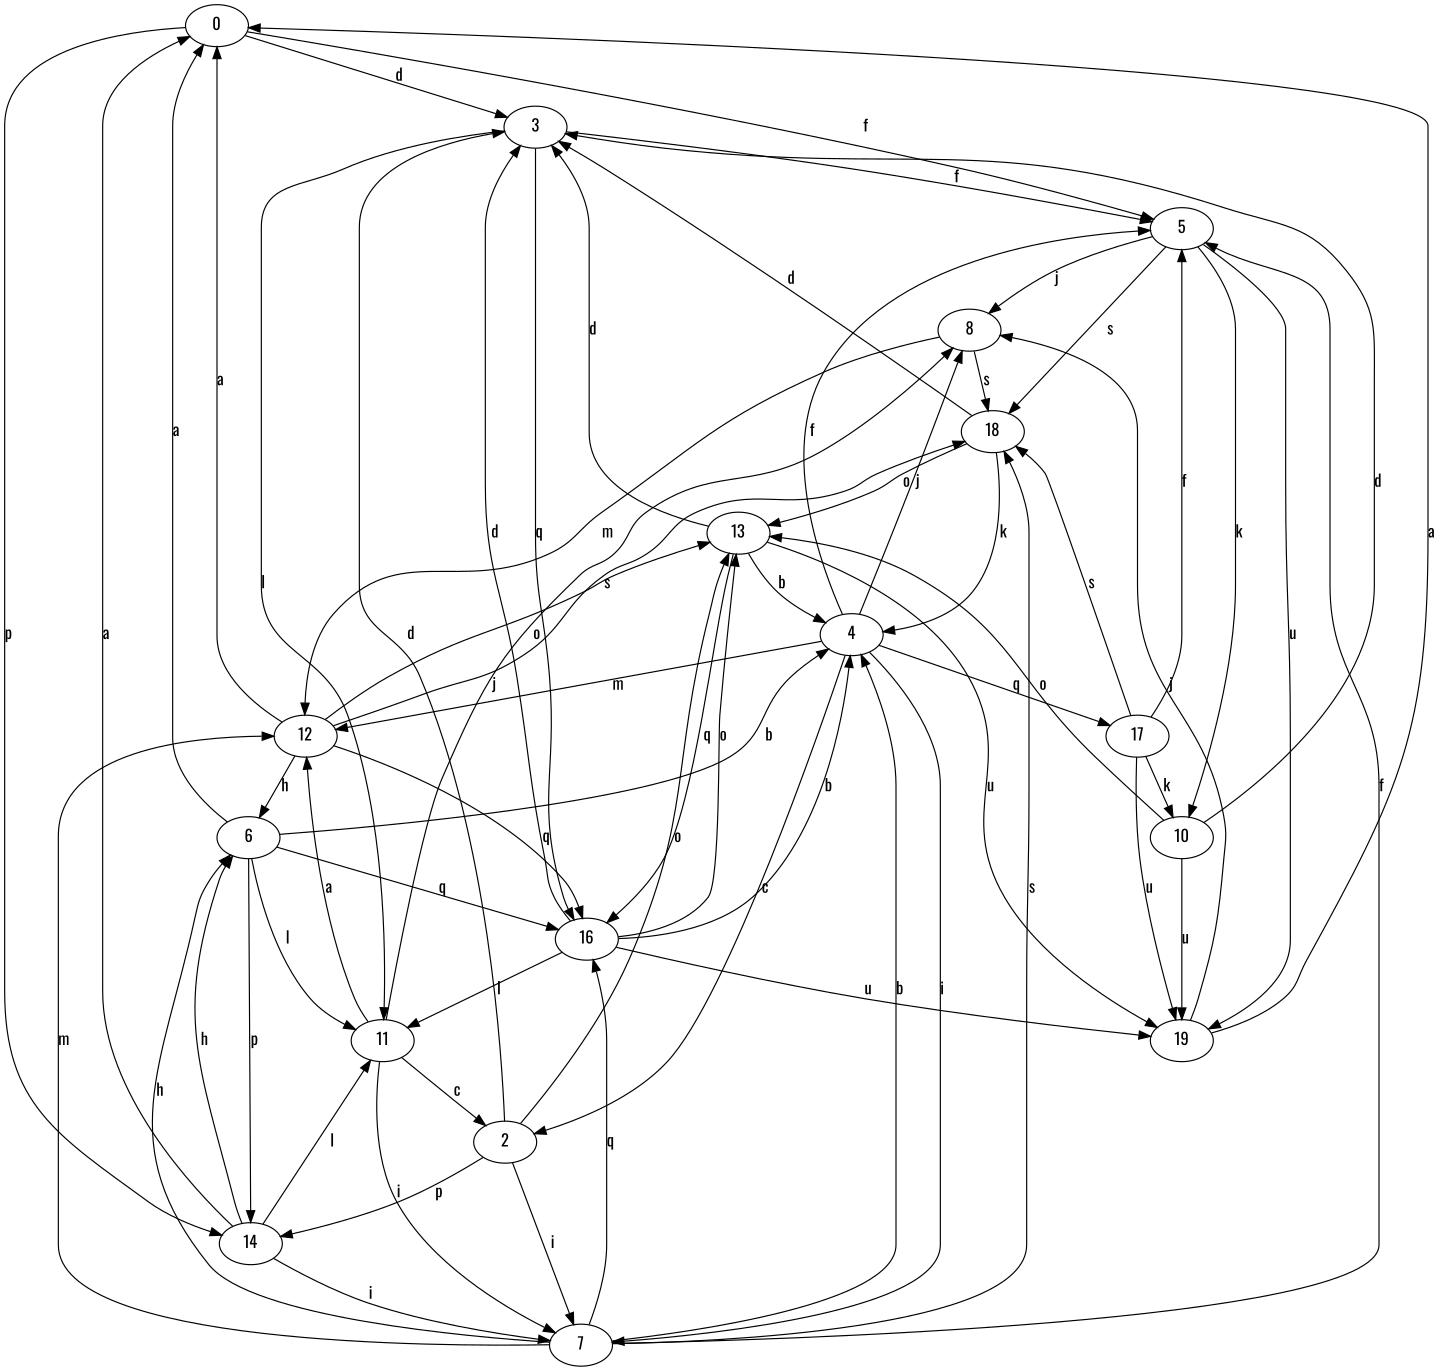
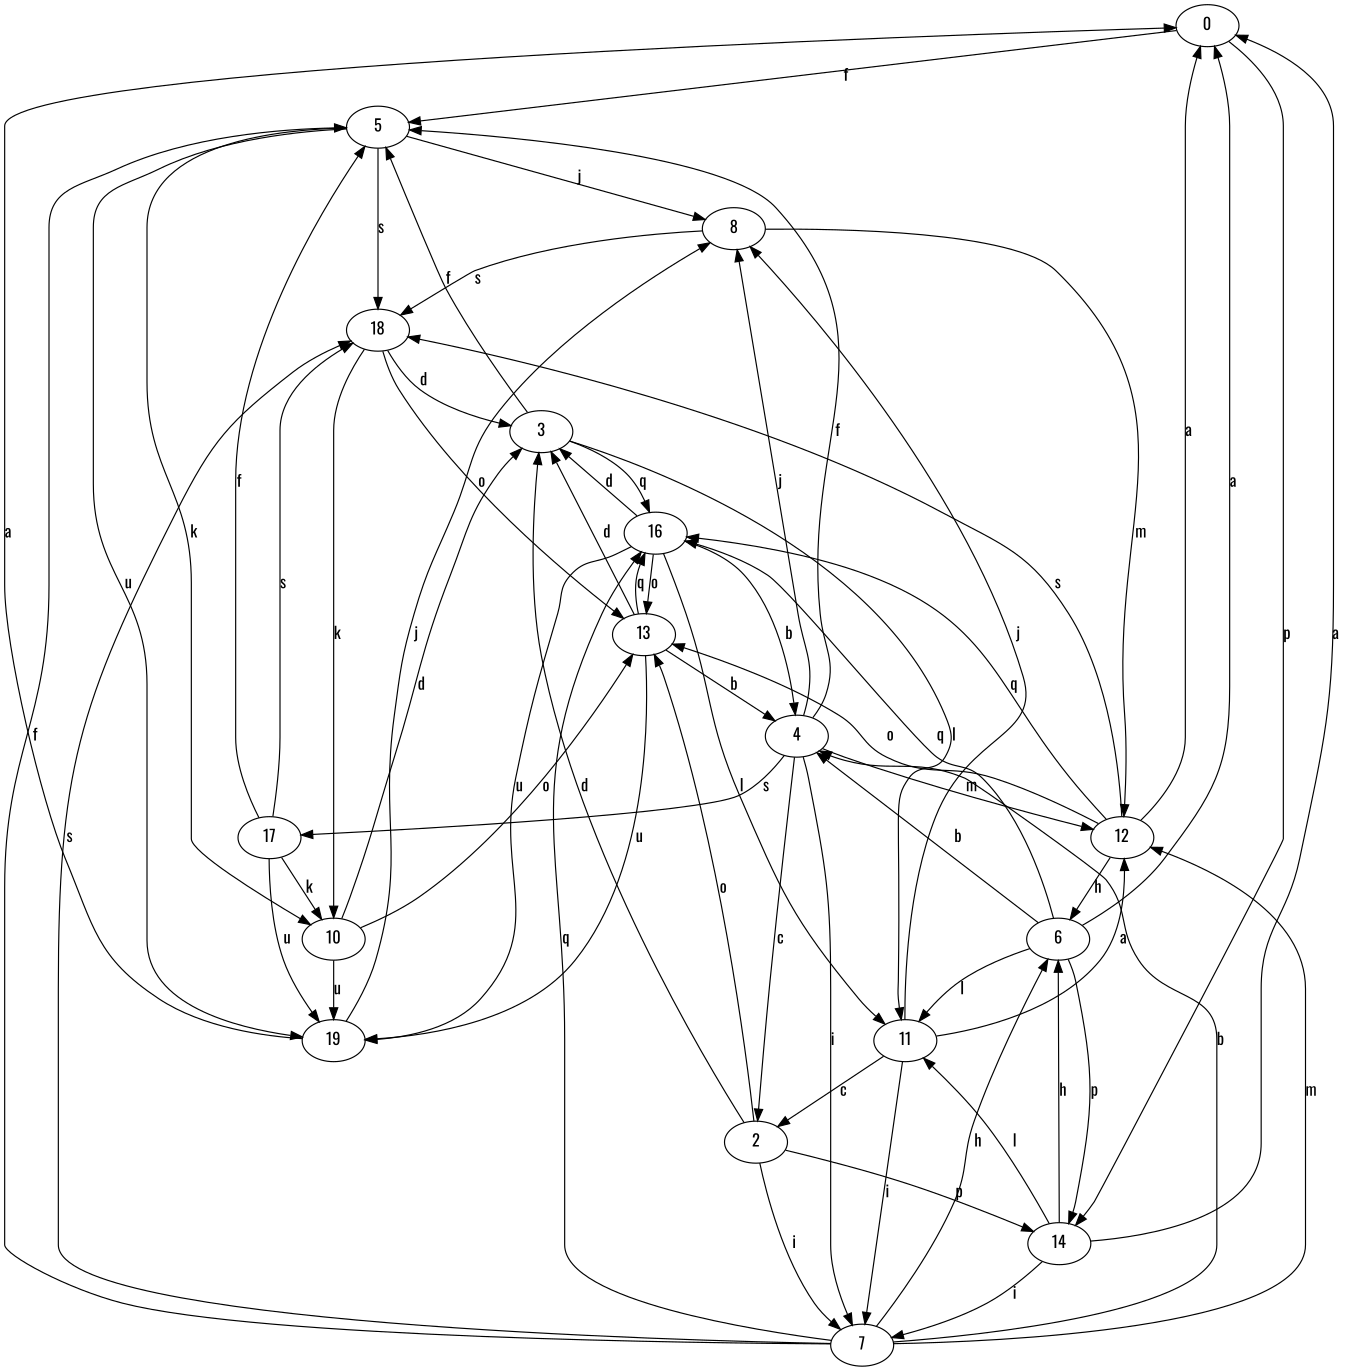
edge "0" -> "3": removed, label "d"
edge "18" -> "4": now "18" -> "10"
edge "4" -> "17": label "q" -> "s"
